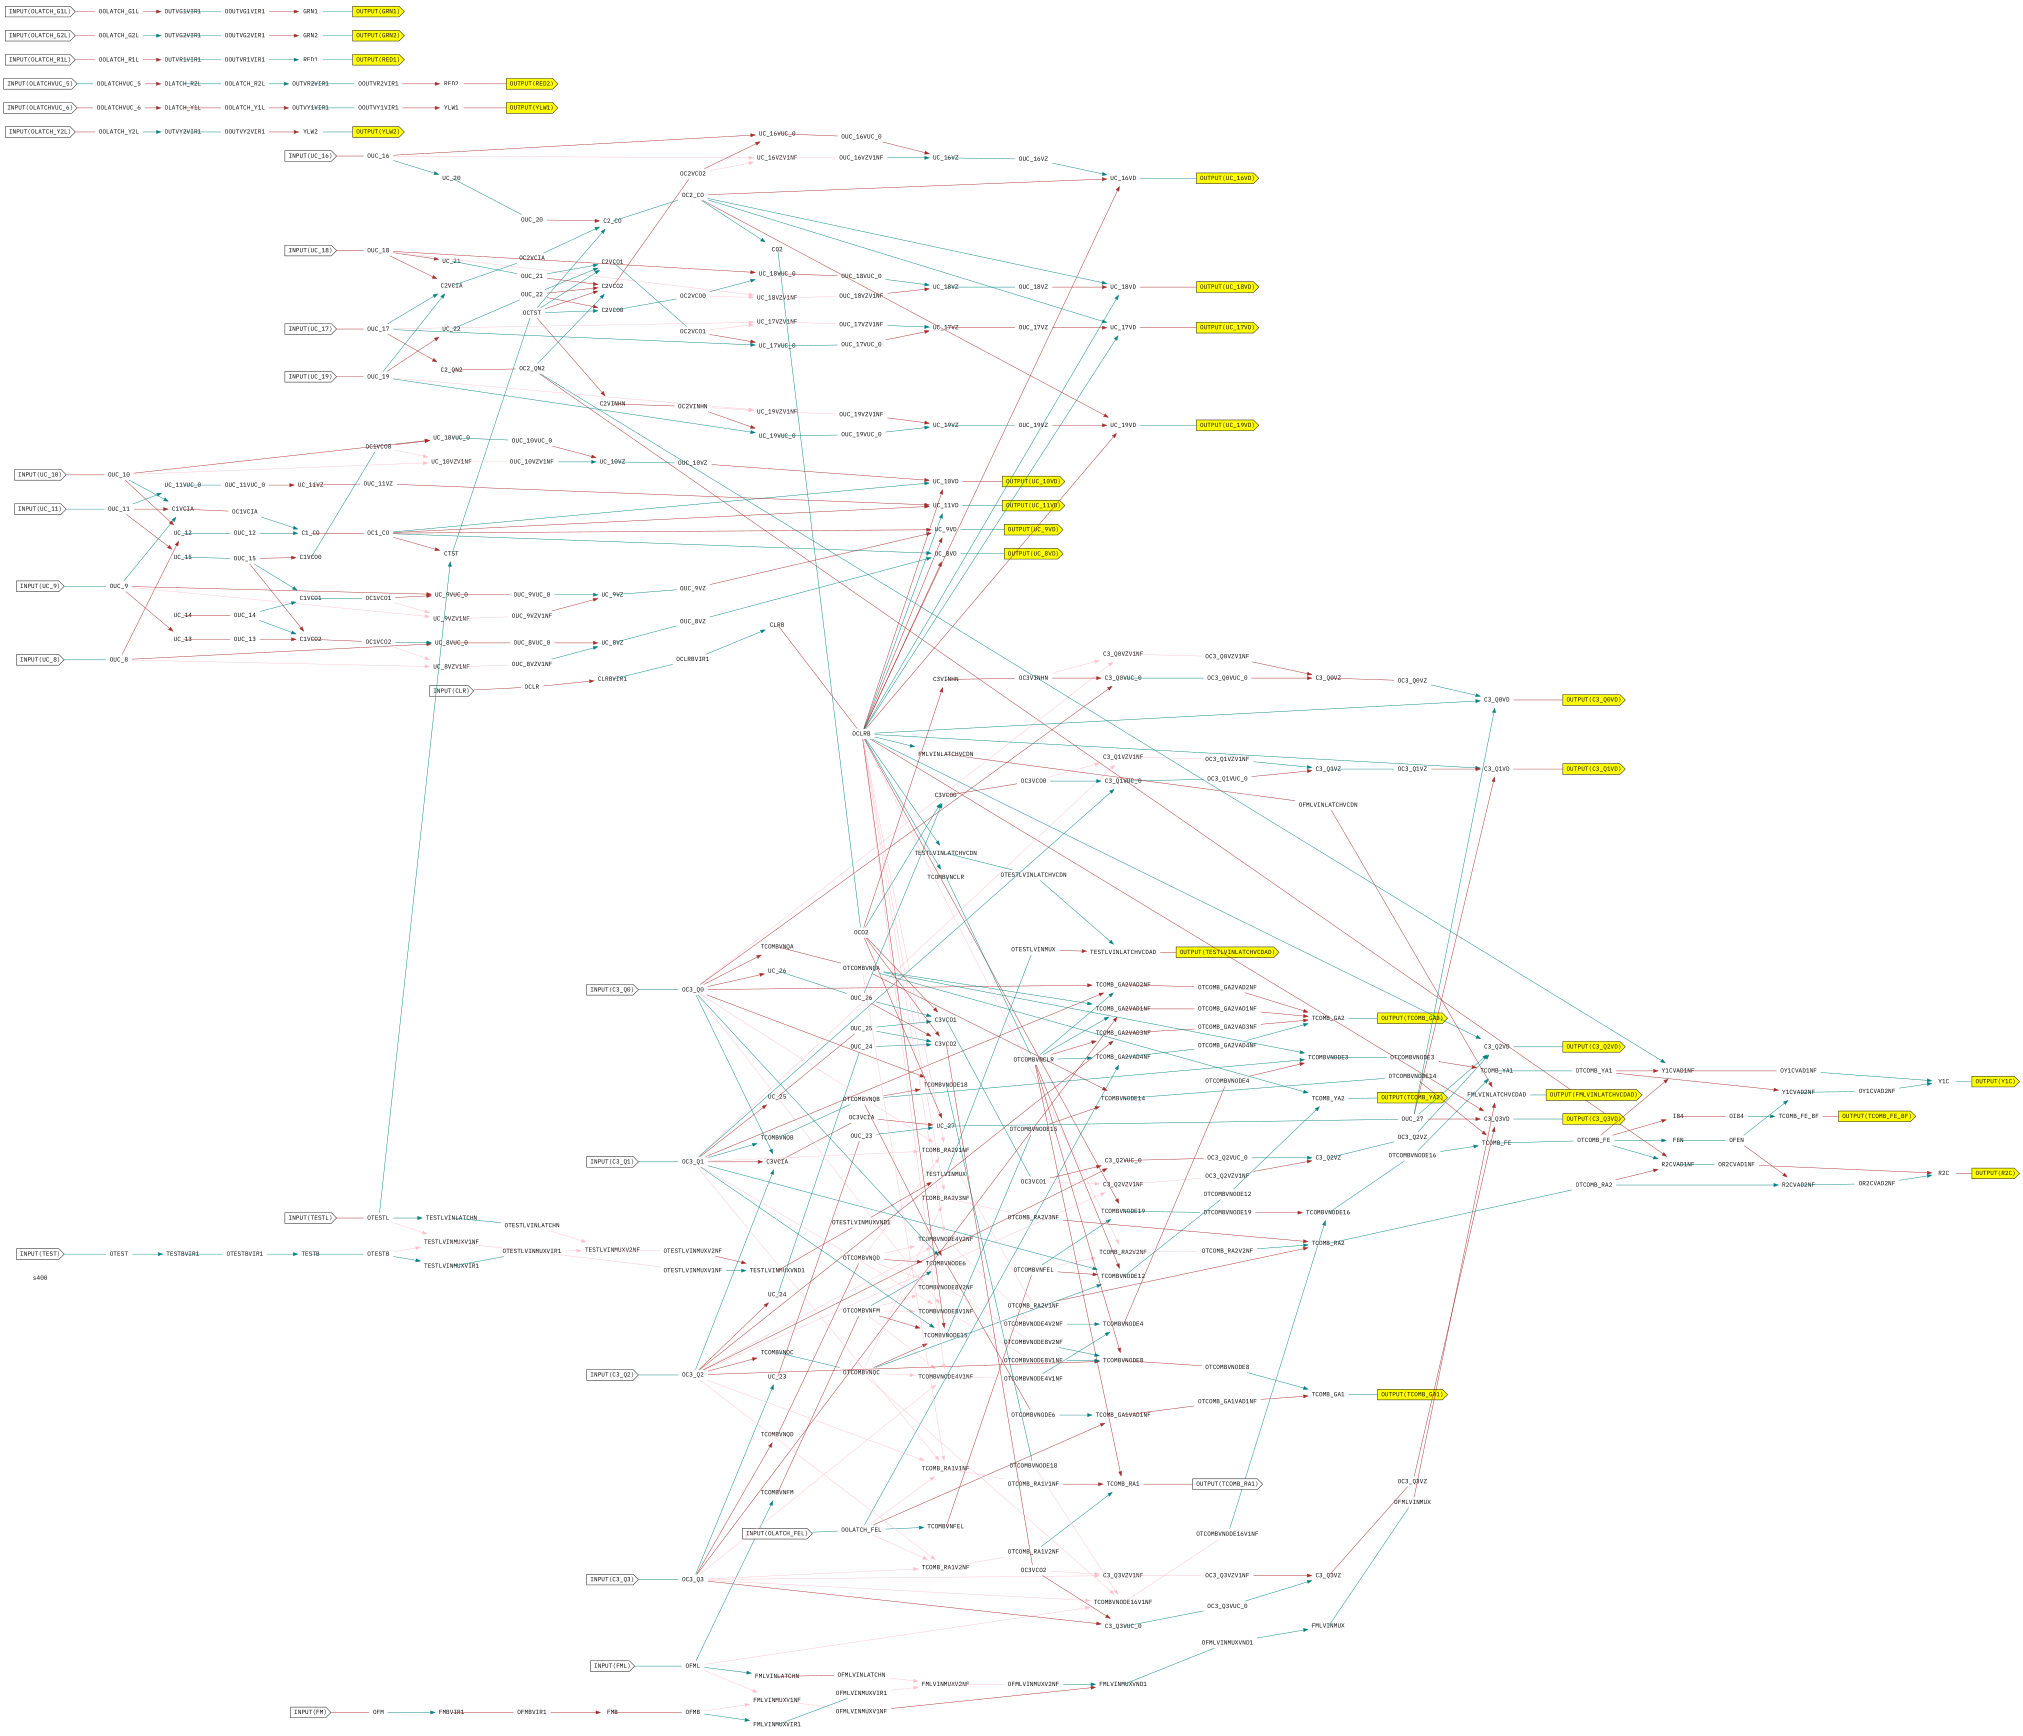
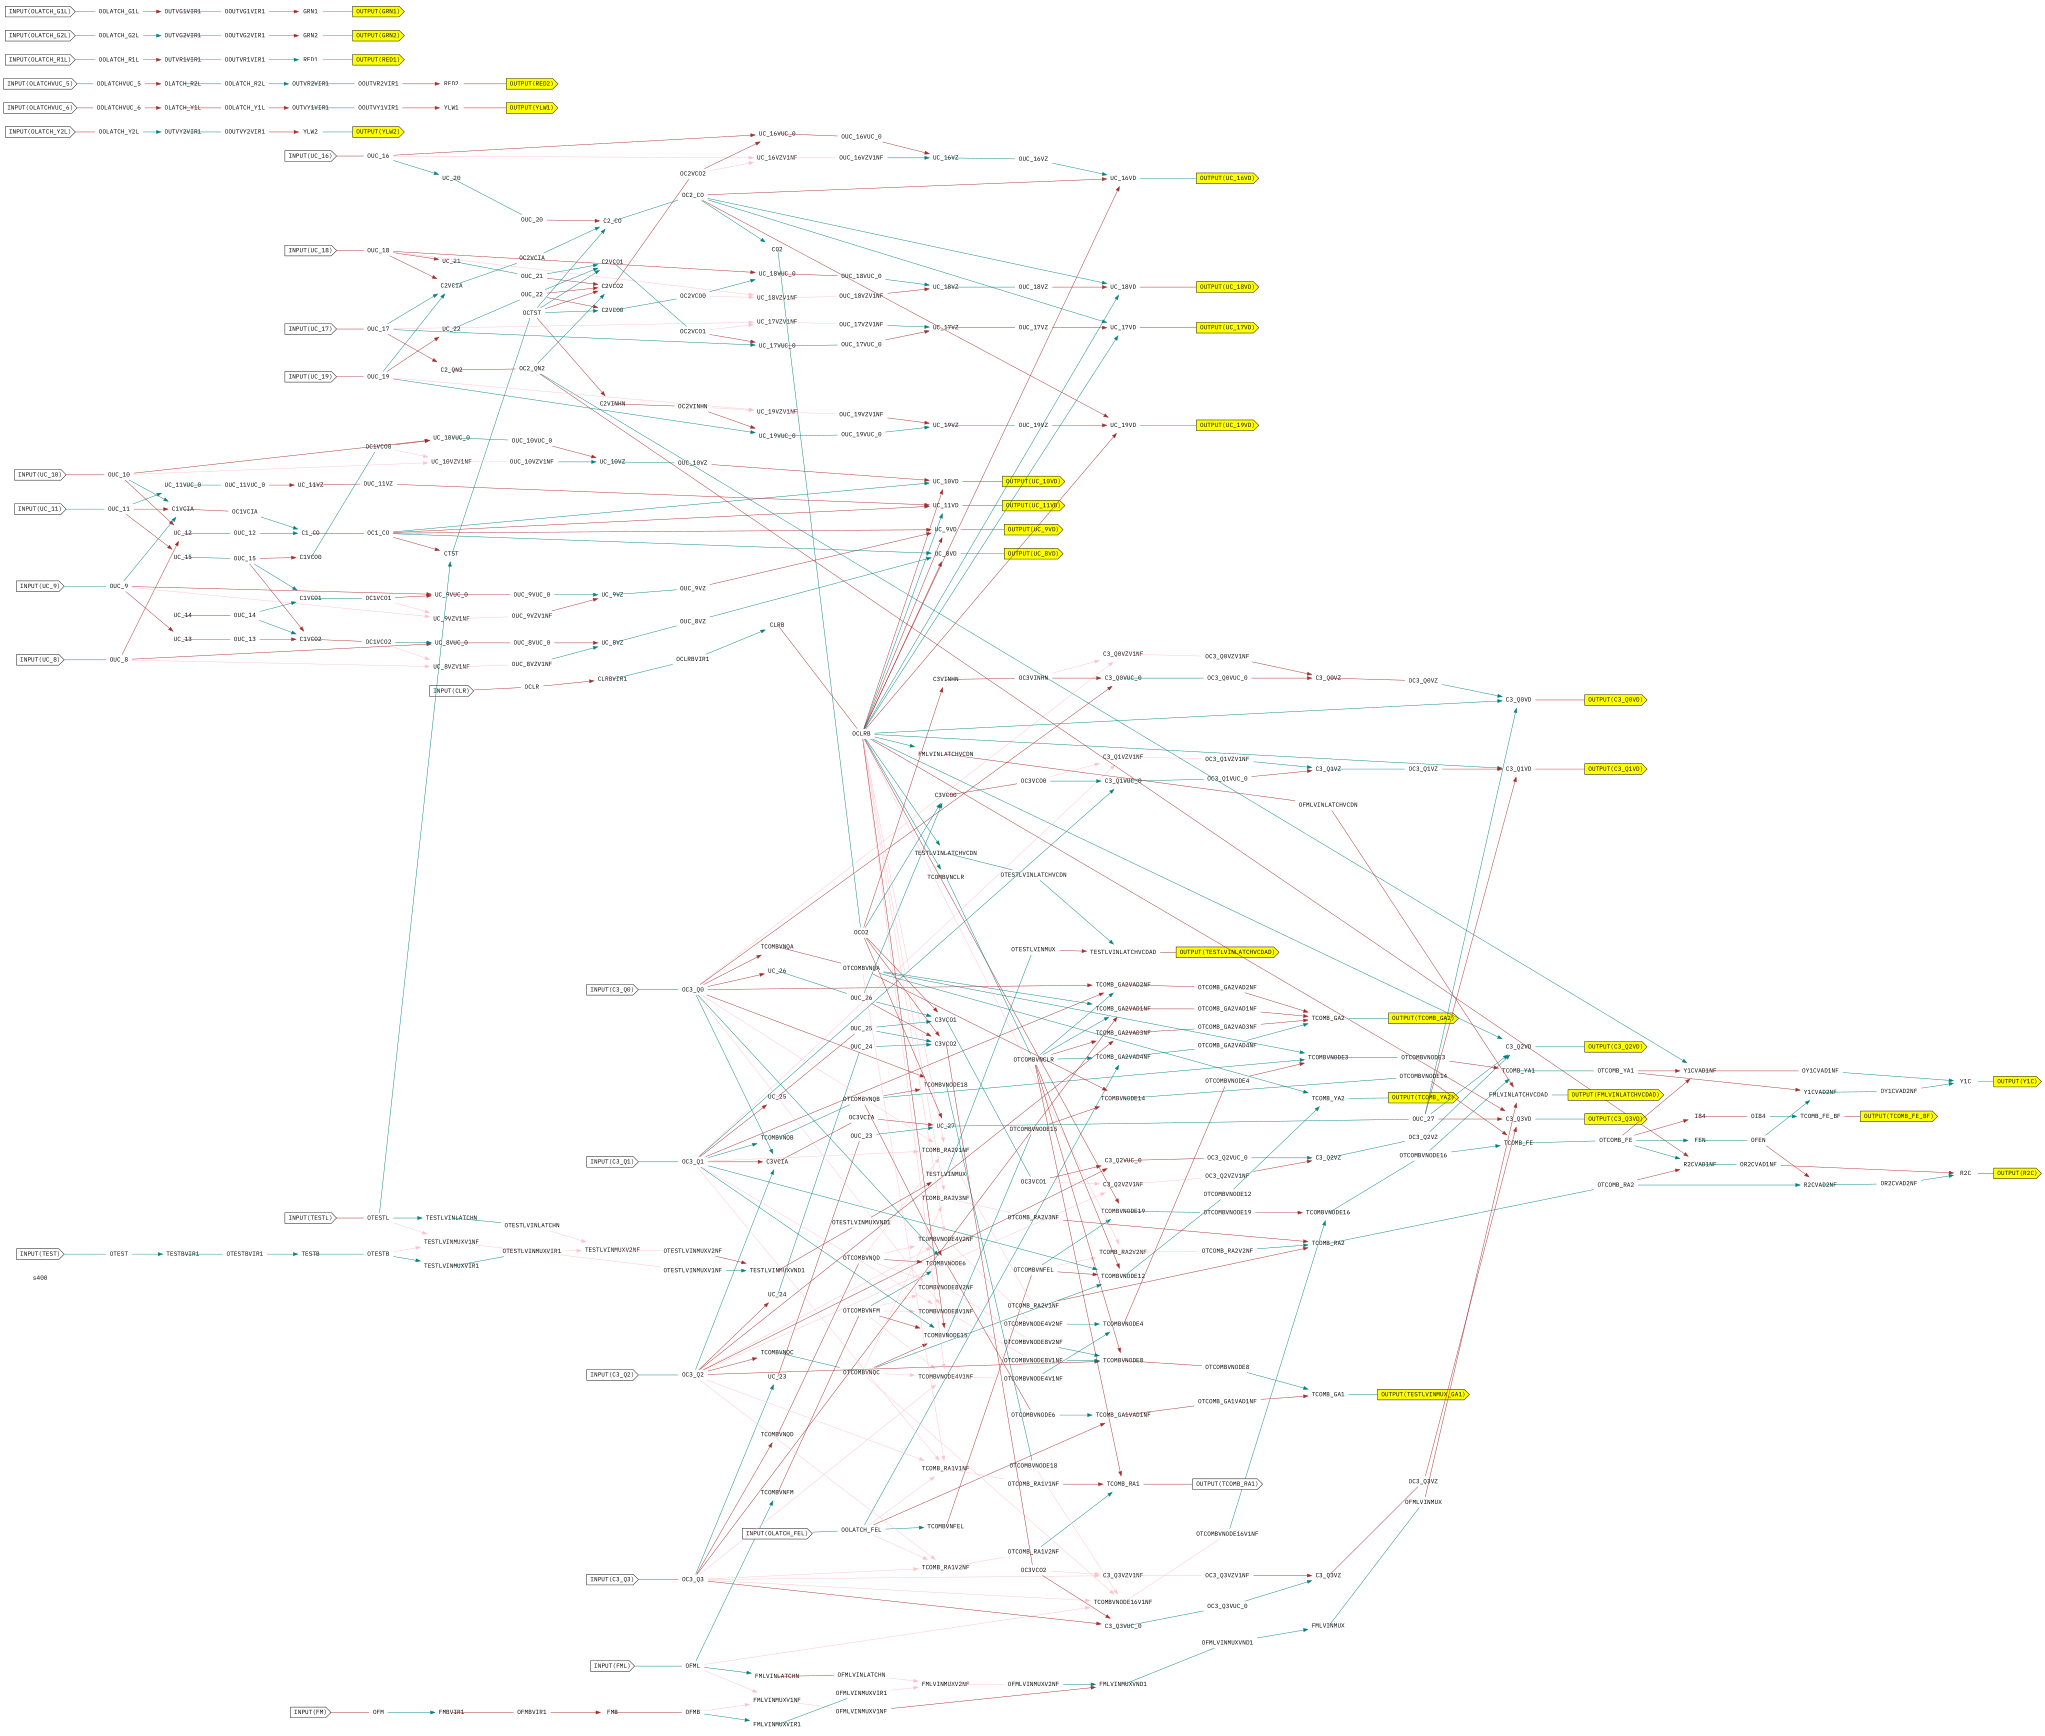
node "OUTPUT(TCOMB_GA1)": label "OUTPUT(TCOMB_GA1)" -> "OUTPUT(TESTLVINMUX_GA1)"
